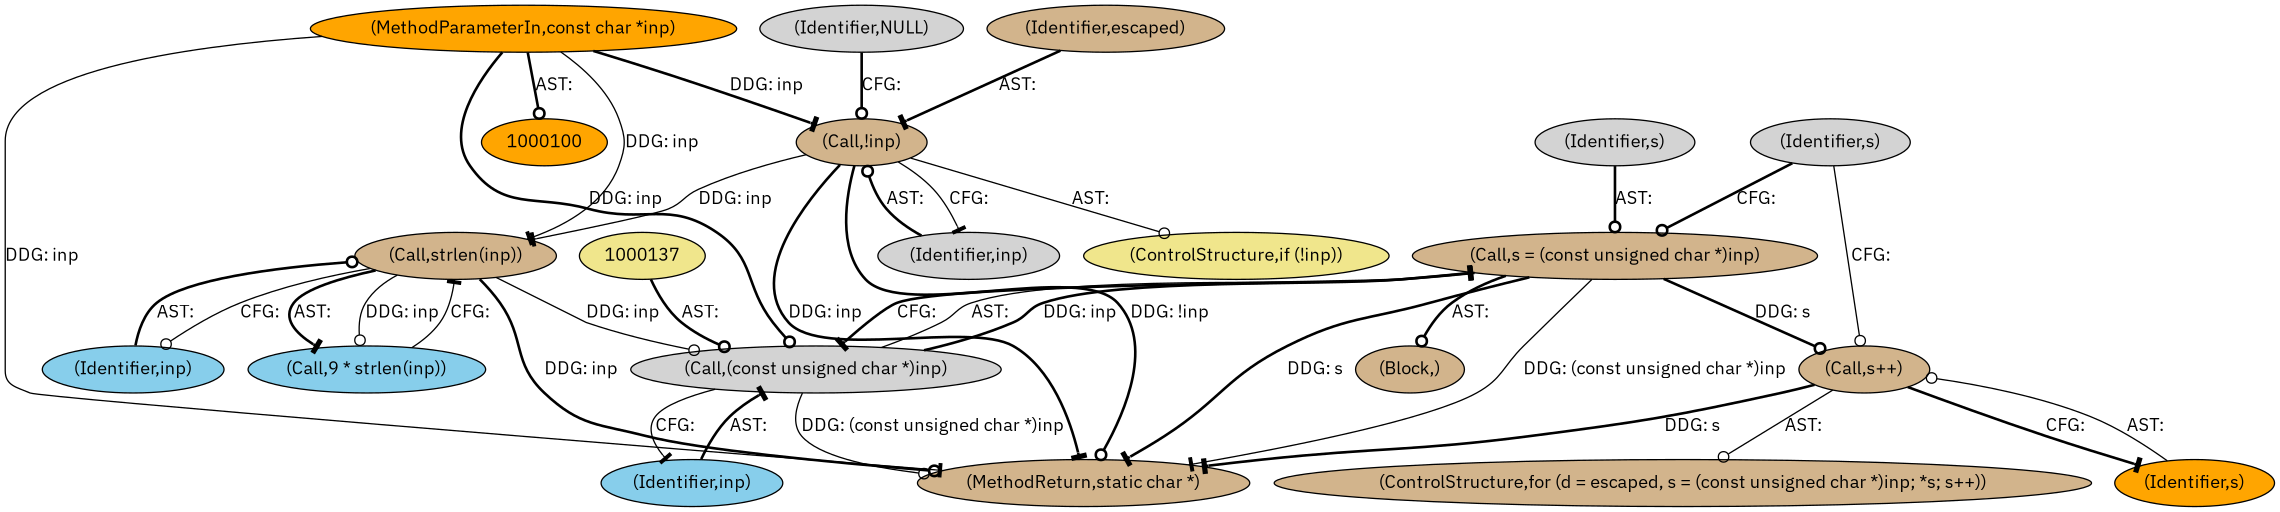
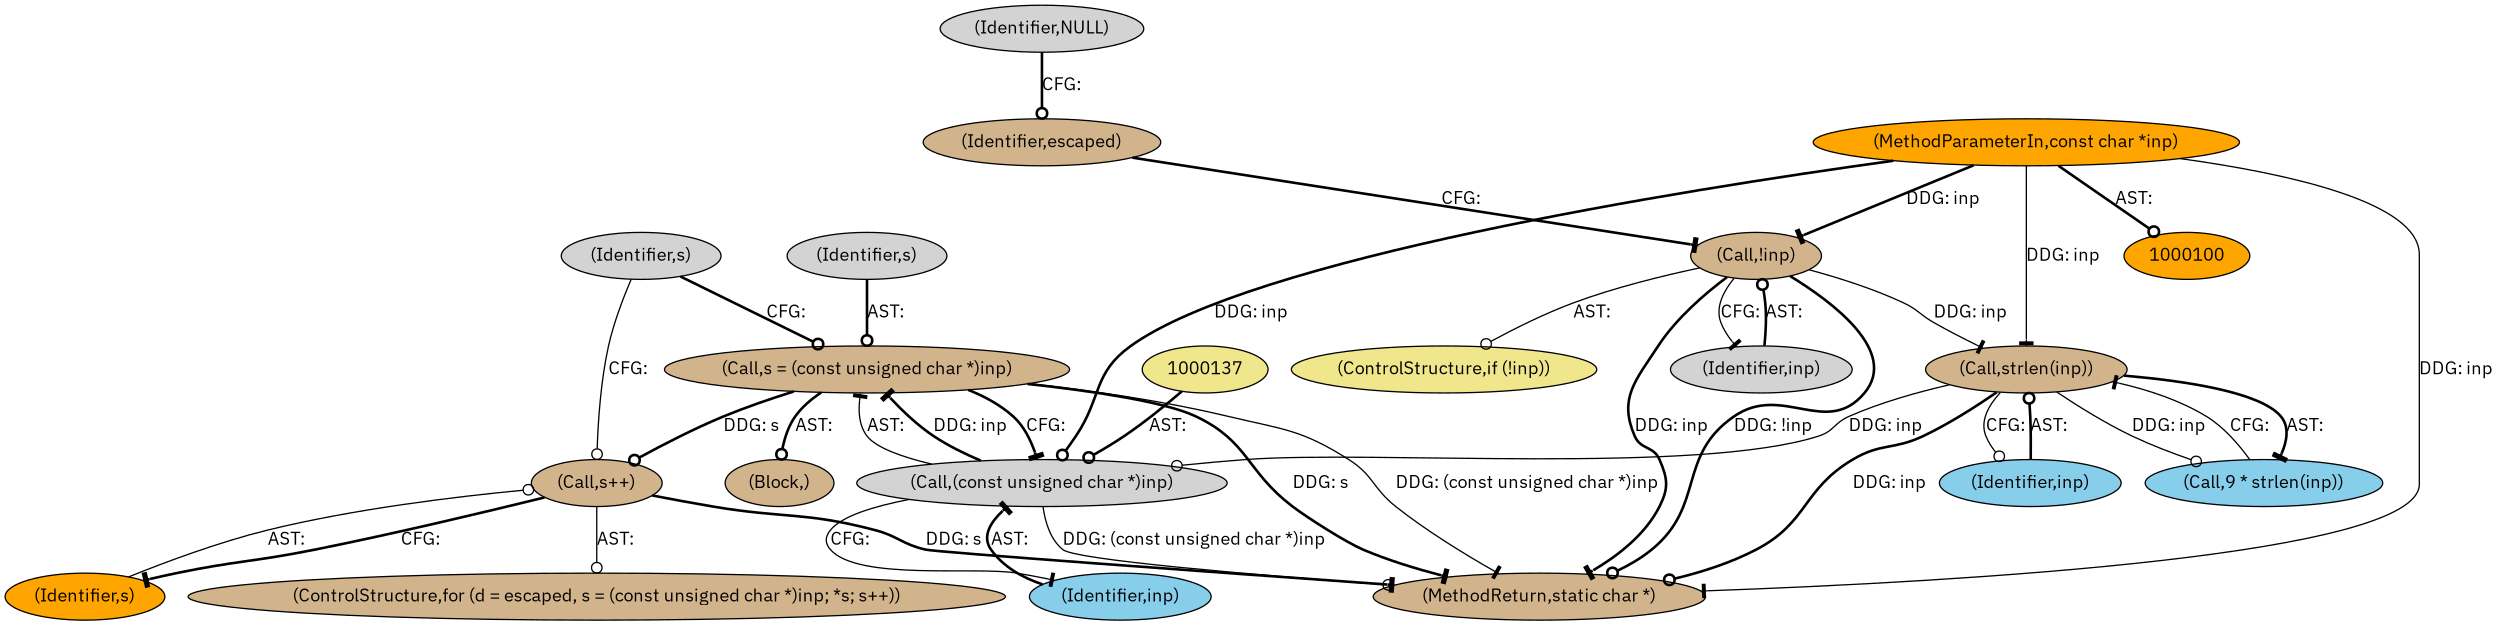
edge "(Identifier,NULL)" -> "(Call,!inp)": now "(Identifier,NULL)" -> "(Identifier,escaped)"
edge "(Identifier,escaped)" -> "(Call,!inp)": label "AST: " -> "CFG: "
